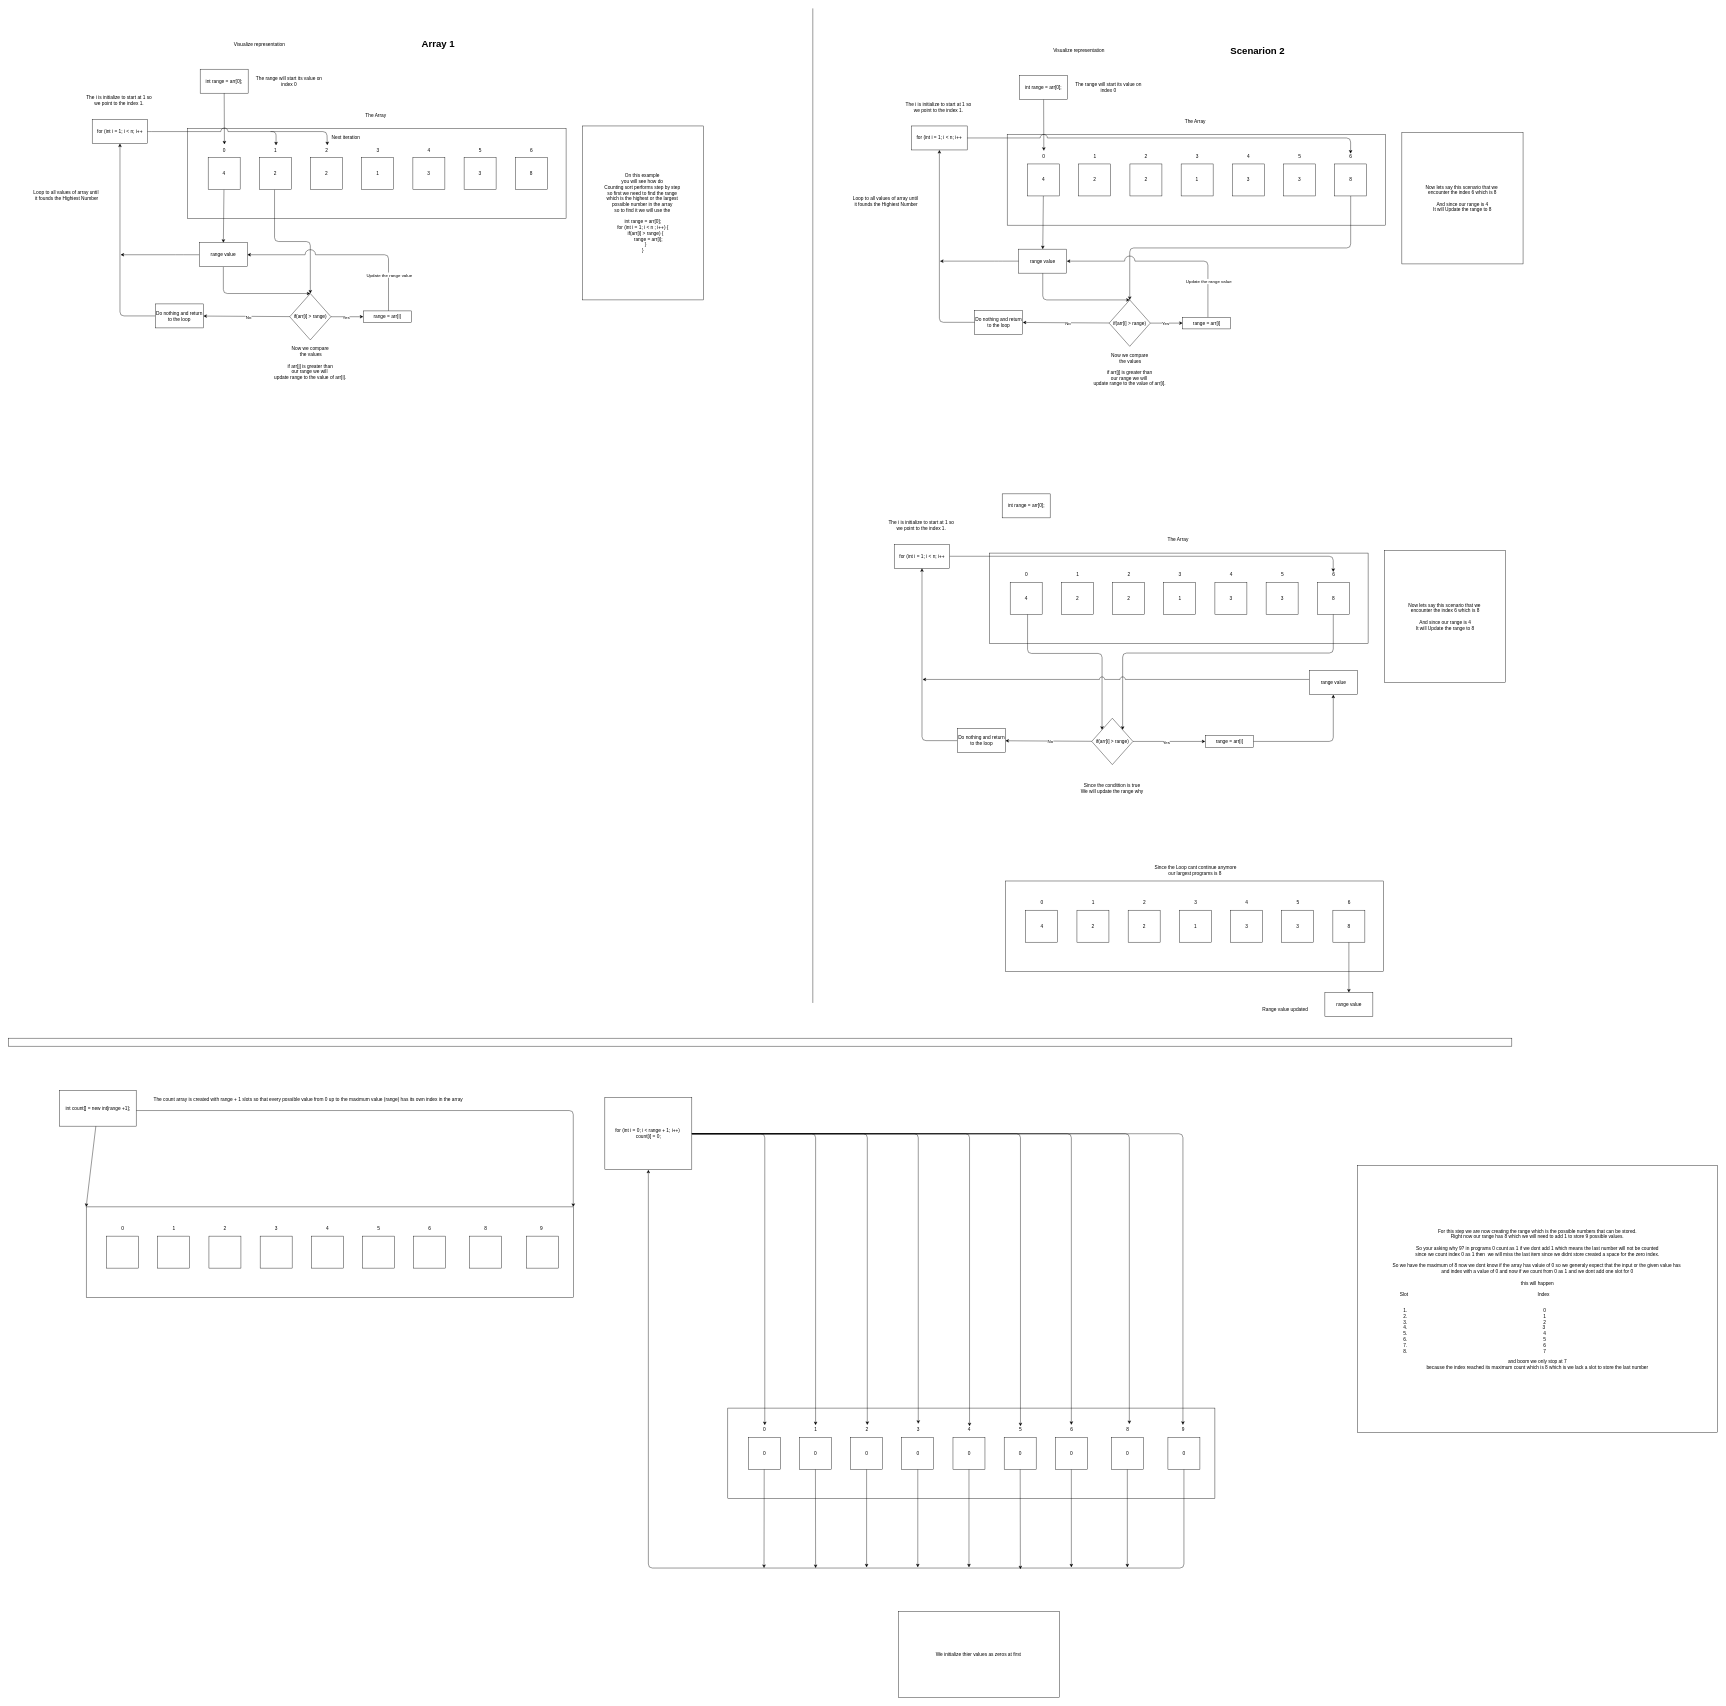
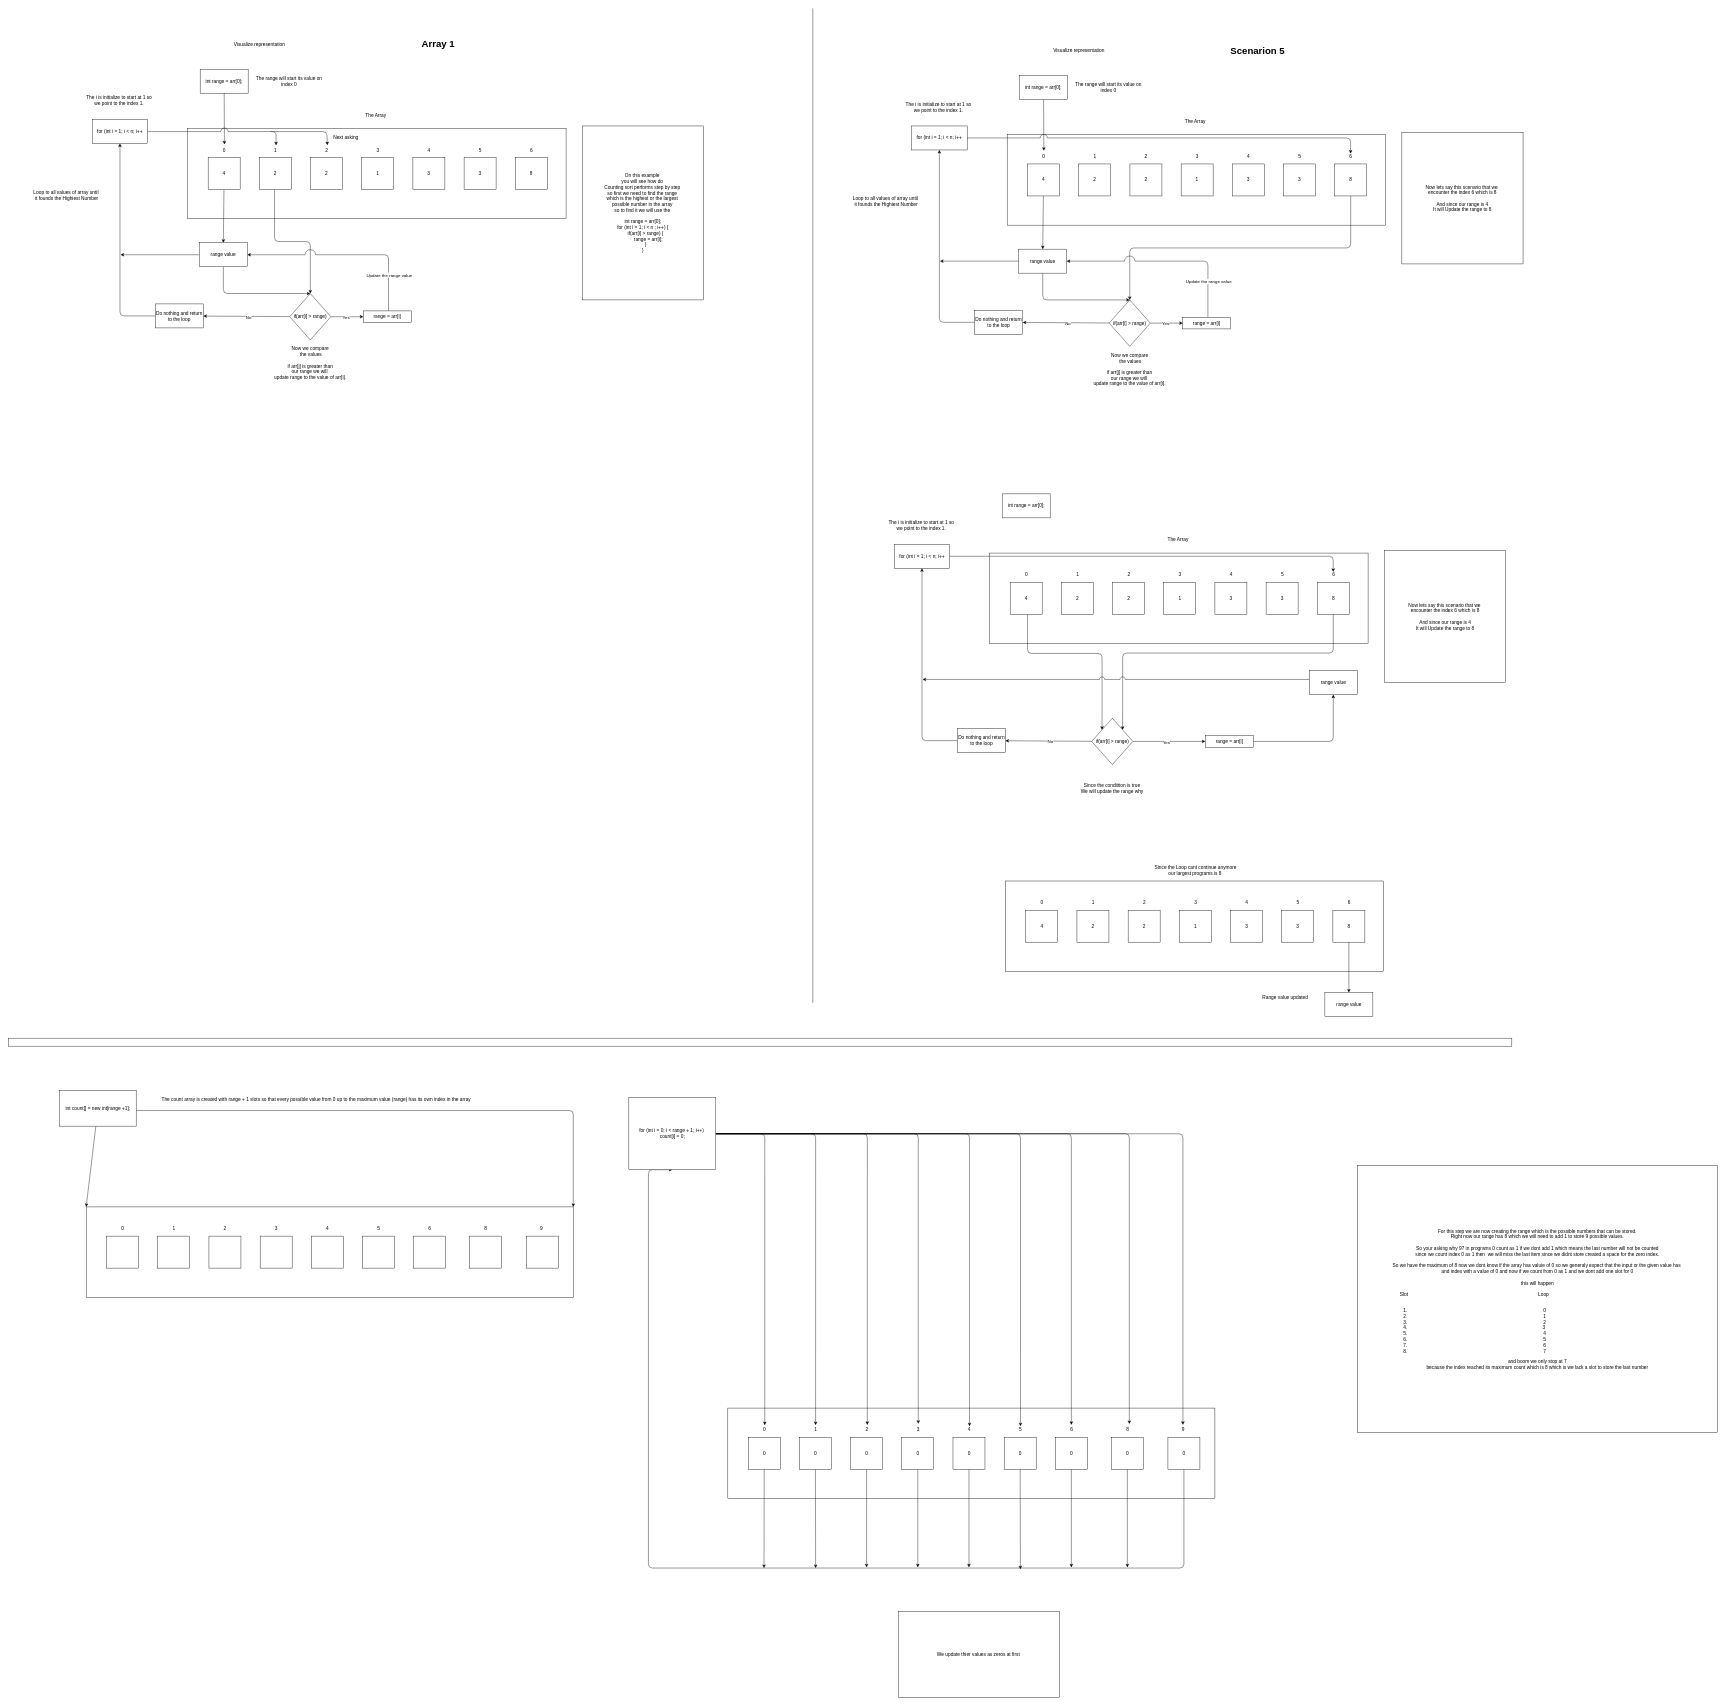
node "Scenarion 2": label "Scenarion 2" -> "Scenarion 5"
node "Next iteration": label "Next iteration" -> "Next asking"
node "Range value updated": moved (1285, 1010) -> (1285, 998)
node "The count array is created with range + 1 slots so that every possible value from 0 up to the maximum value (range) has its own index in the array": moved (308, 1100) -> (316, 1100)
node "for (int i = 0; i < range + 1; i++) count[i] = 0;": moved (649, 1134) -> (673, 1134)
node "Index": label "Index" -> "Loop"
node "We initialize thier values as zeros at first": label "We initialize thier values as zeros at first" -> "We update thier values as zeros at first"
